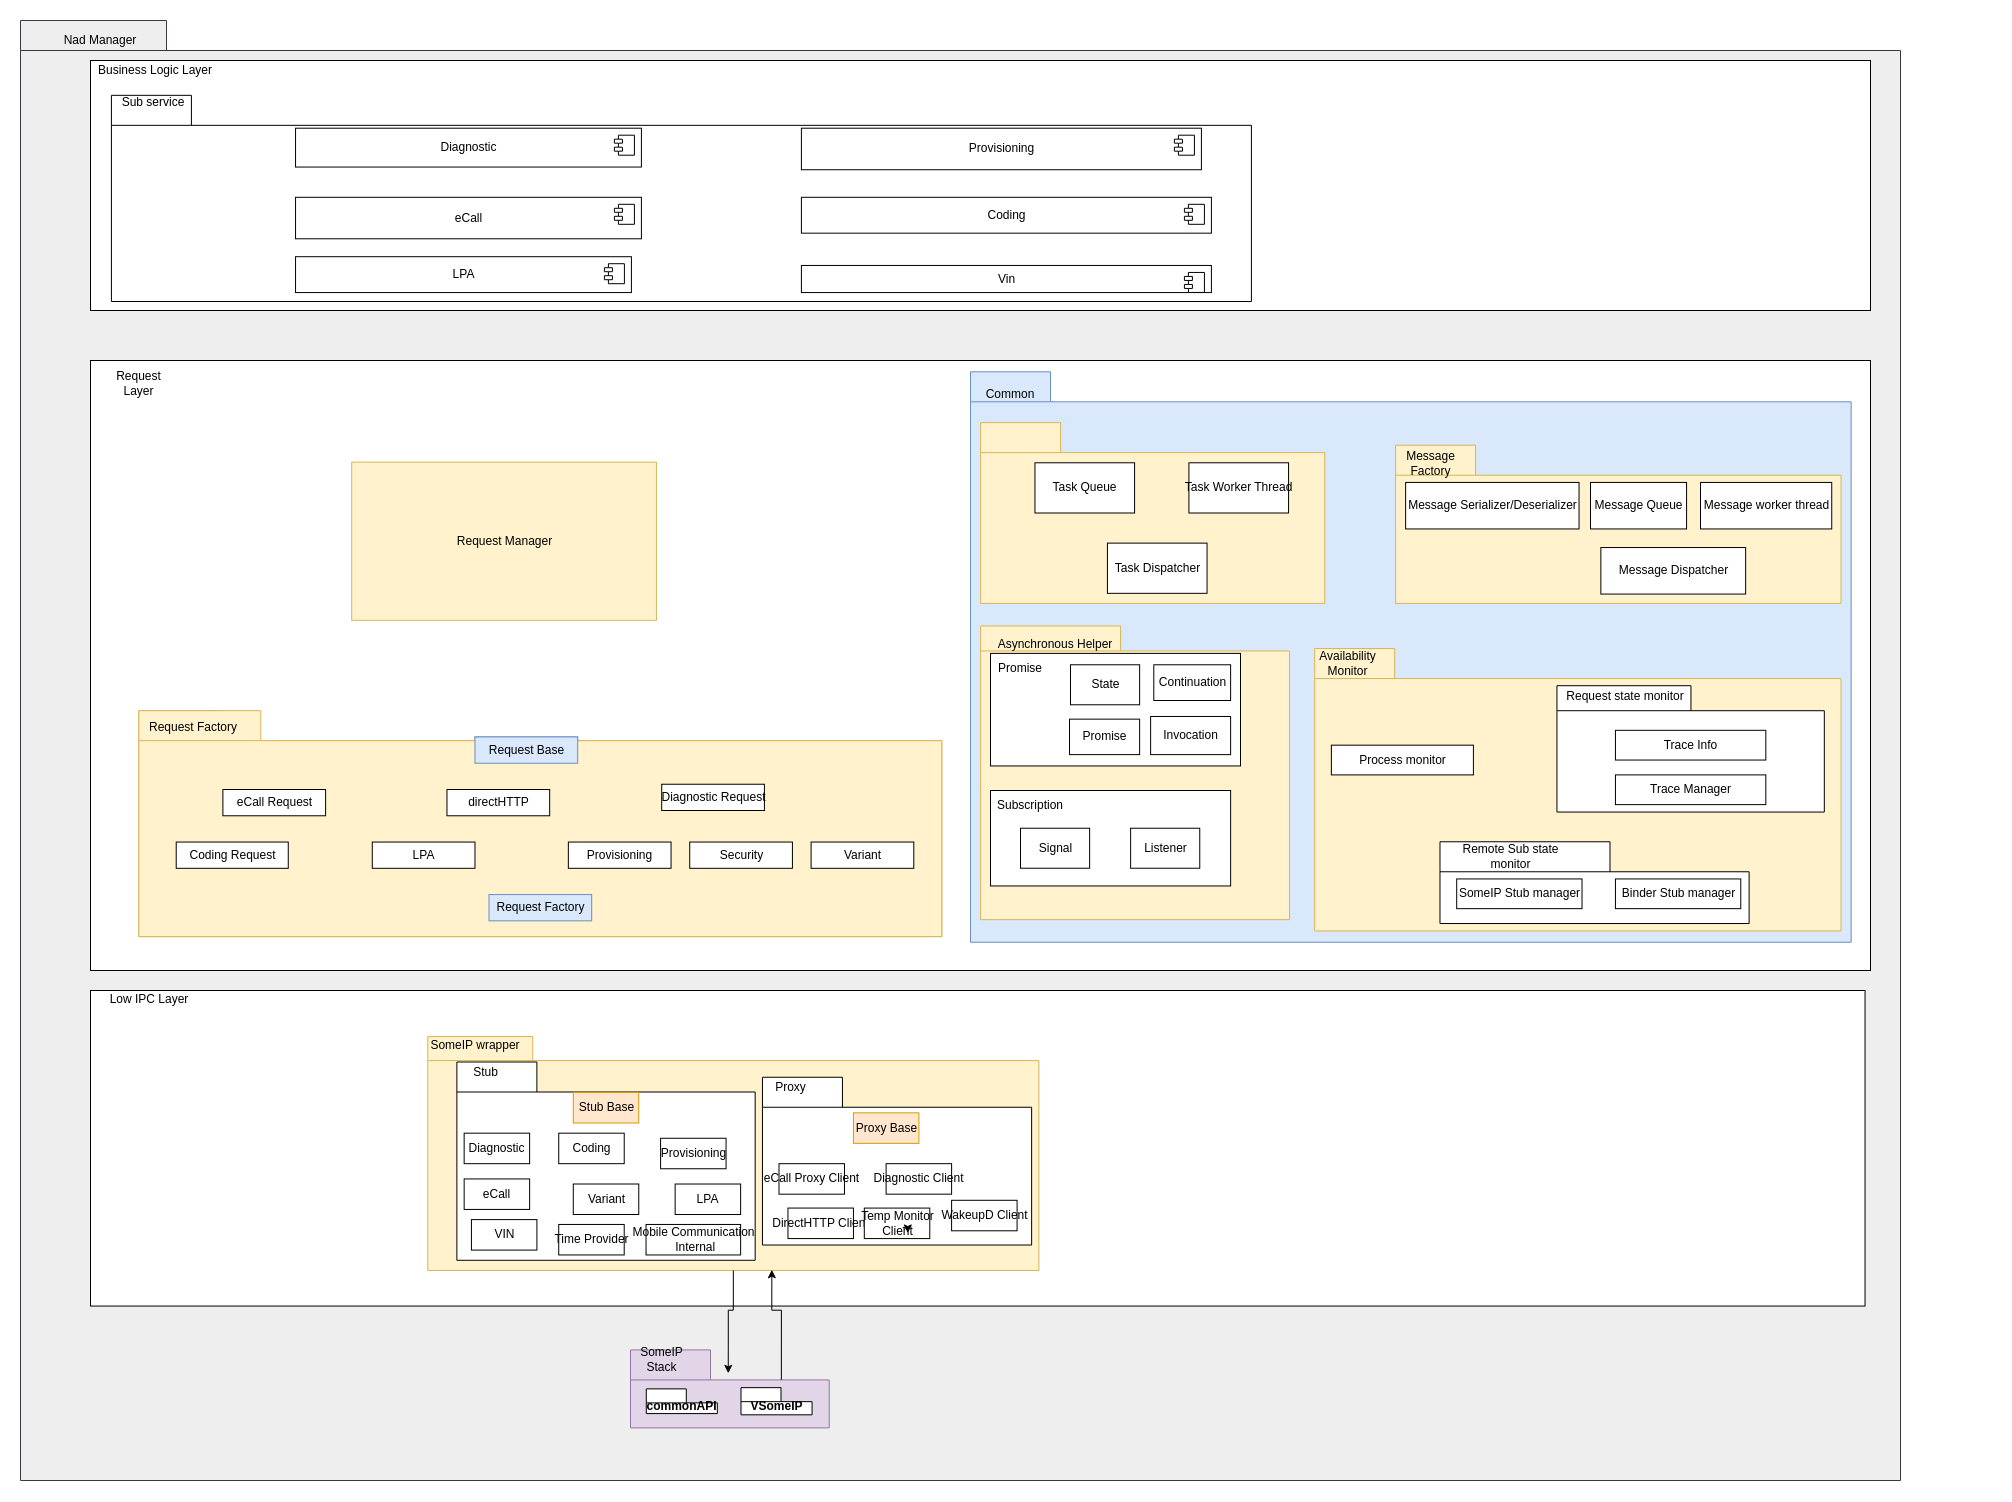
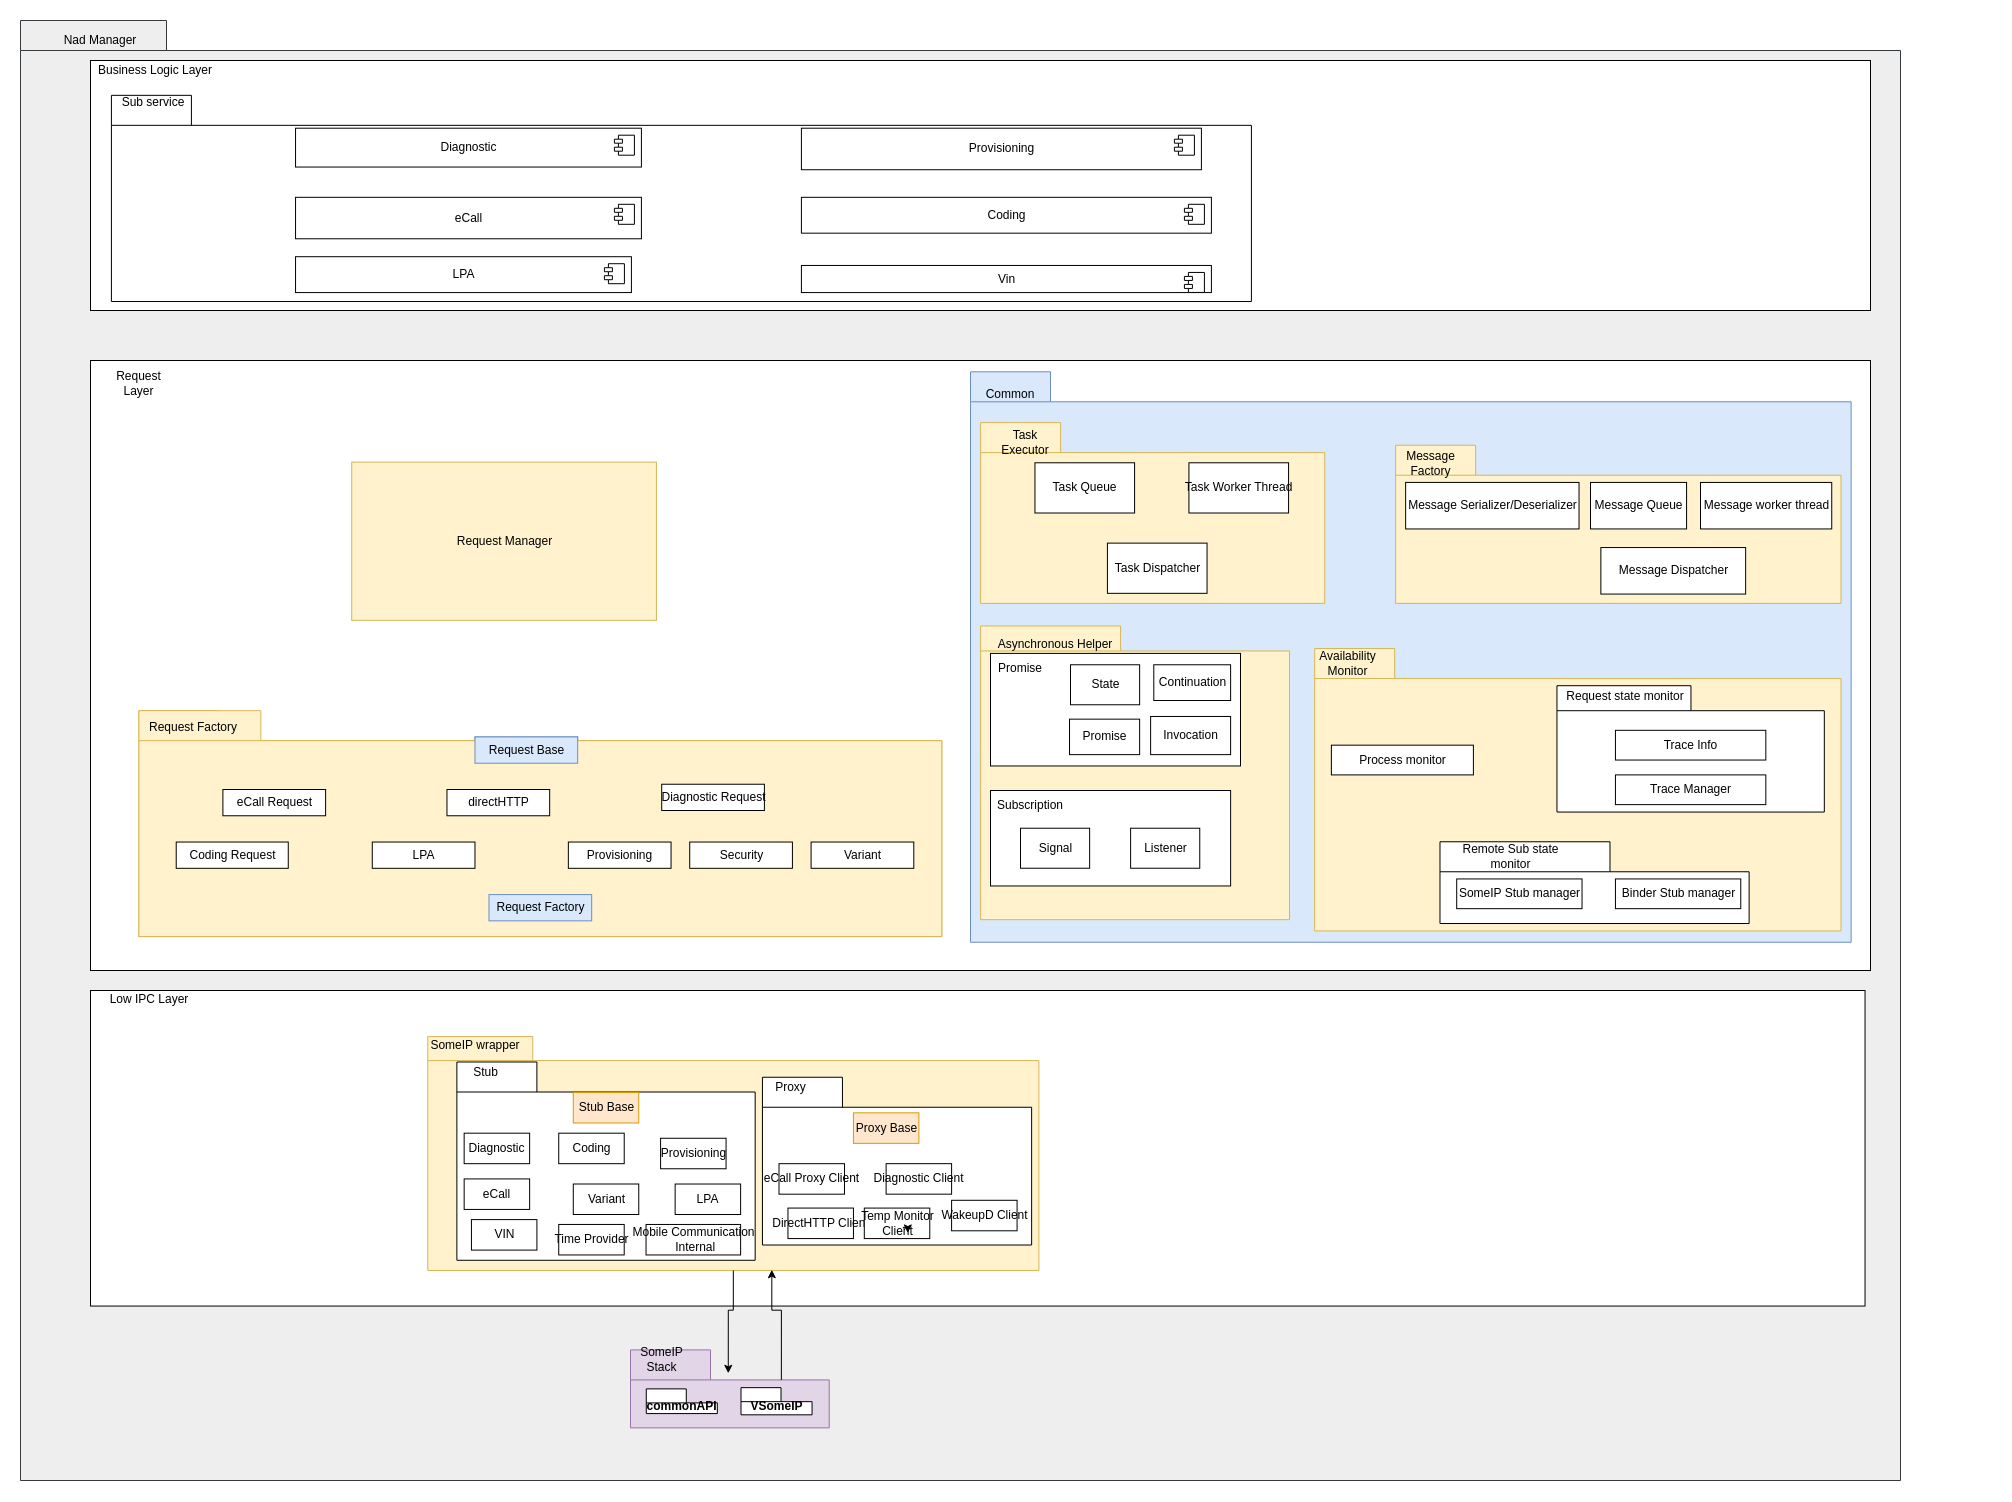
node "Task Executor": added
